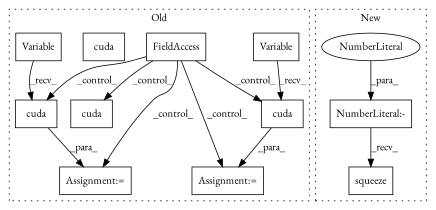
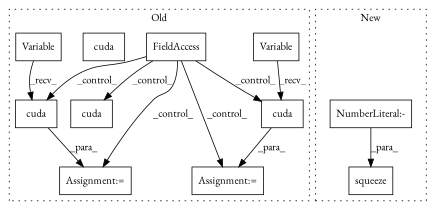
node "NumberLiteral": removed
edge "NumberLiteral:-" -> "squeeze": label "_recv_" -> "_para_"
